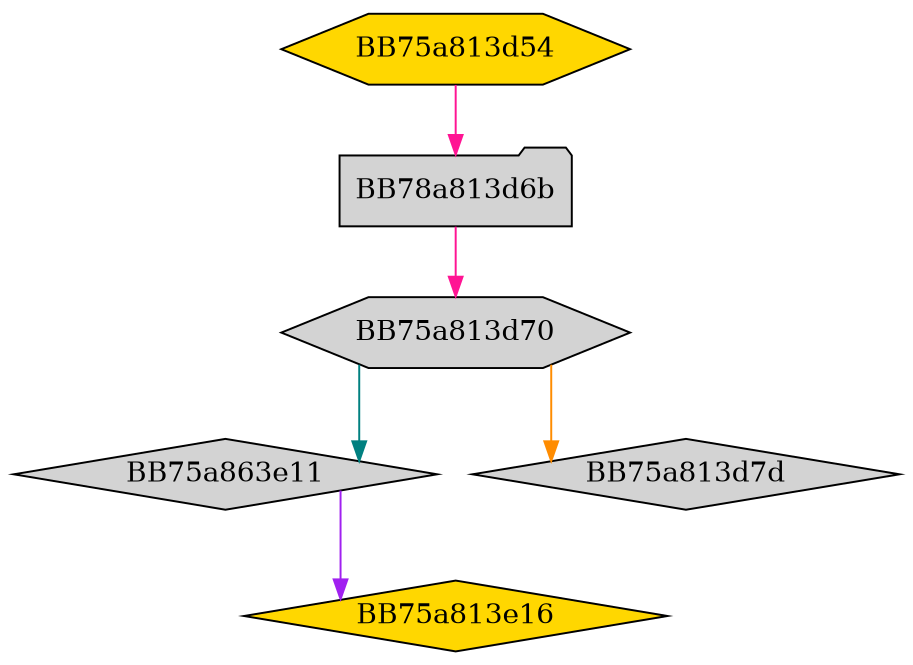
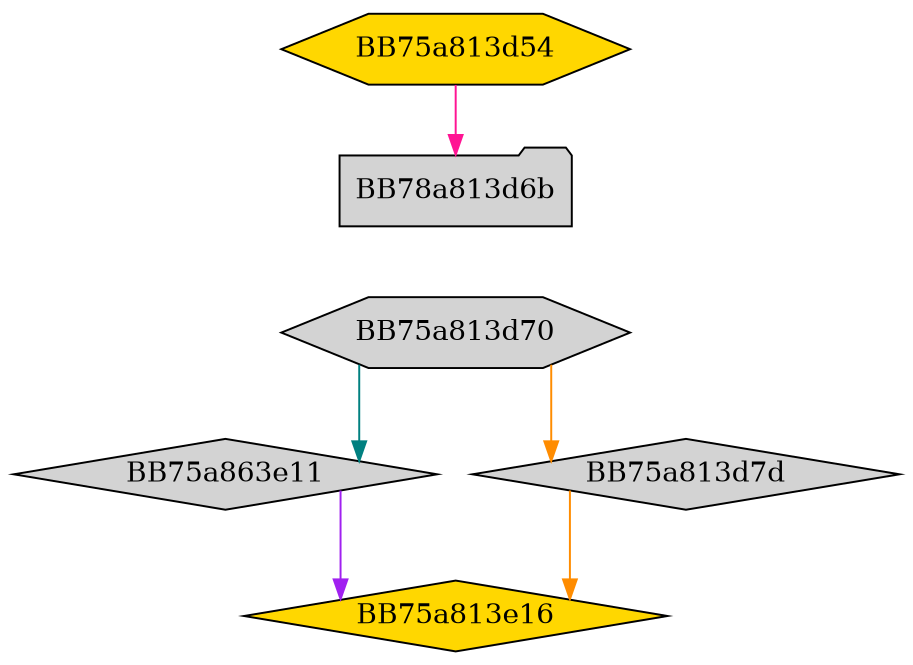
edge "BB78a813d6b" -> "BB75a813d70": removed
edge "BB75a813d7d" -> "BB75a813e16": added
